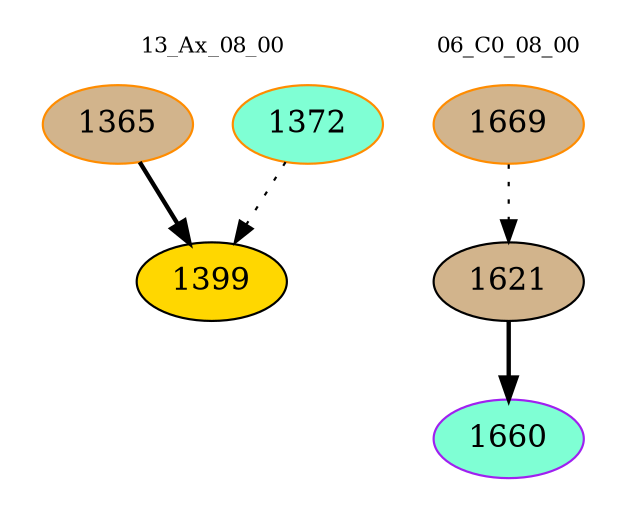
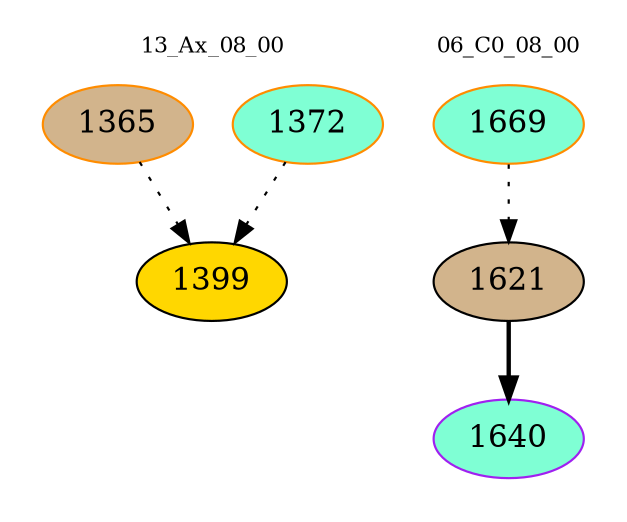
node "1669": fillcolor tan -> aquamarine
edge "1365" -> "1399": style bold -> dotted
node "1660": label "1660" -> "1640"
